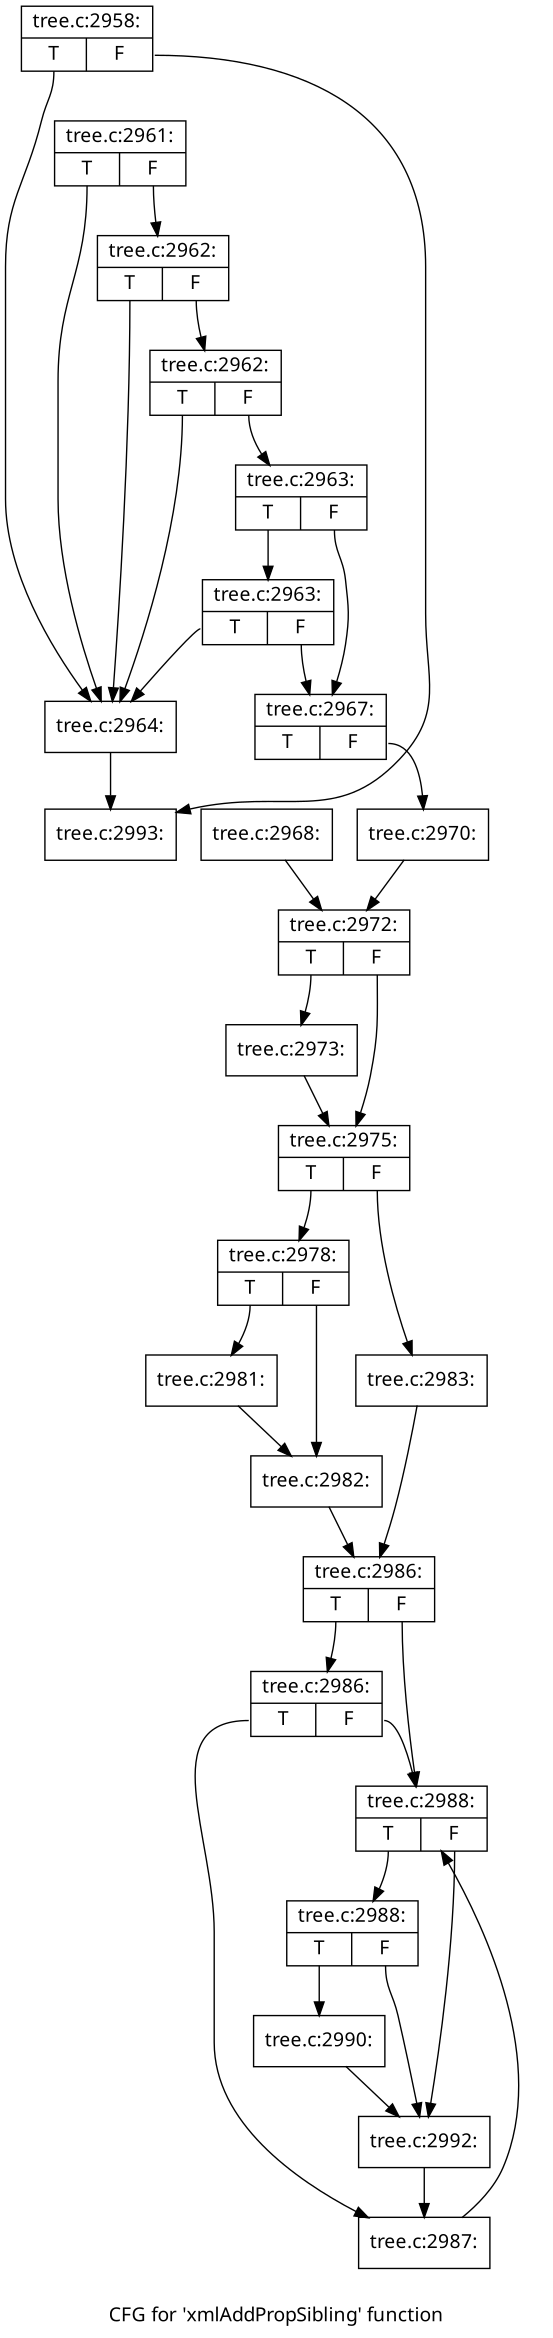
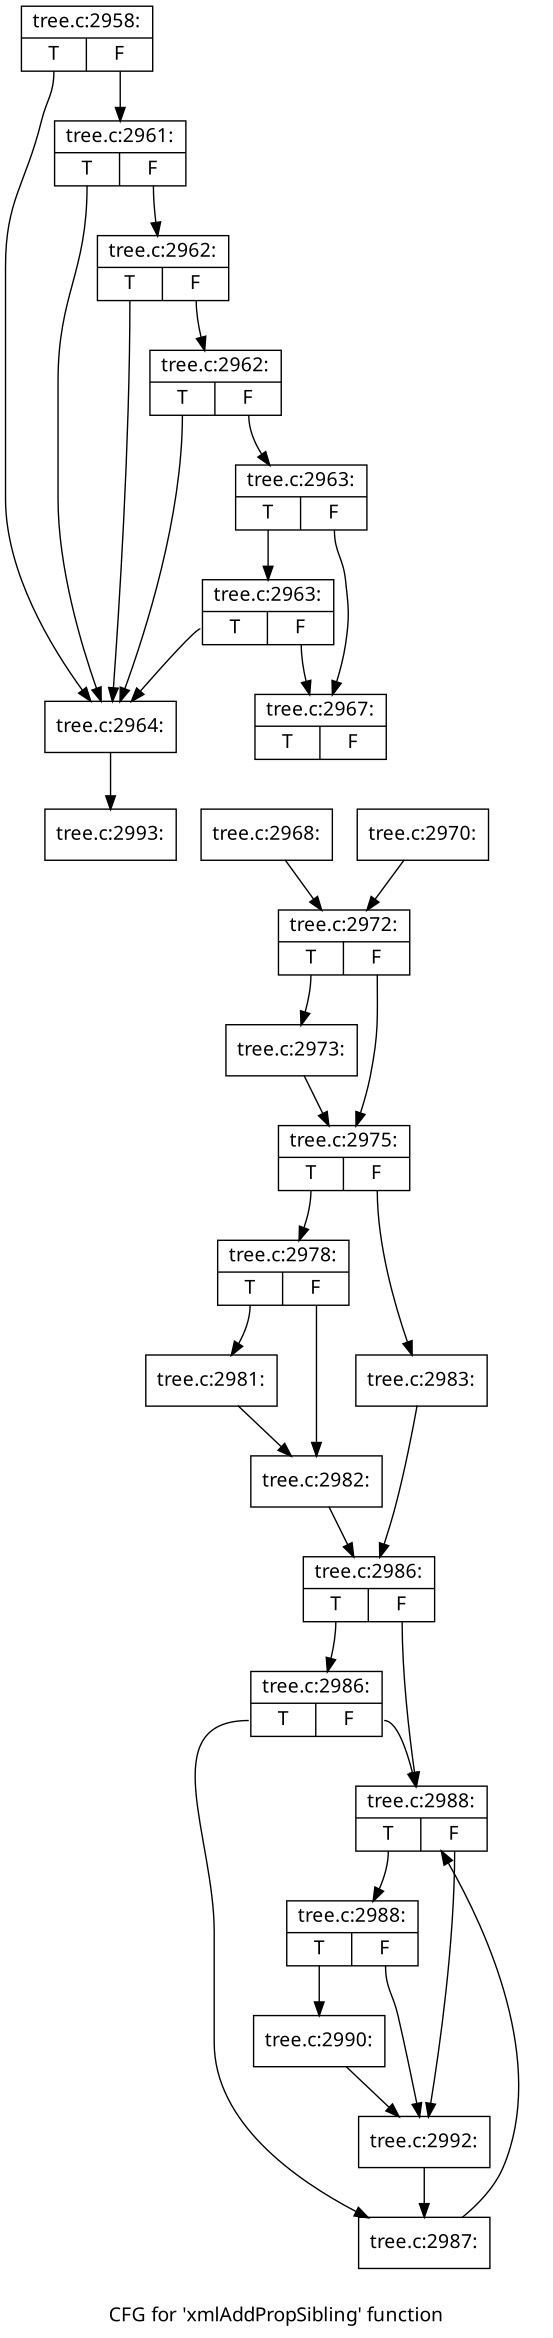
edge "tree.c:2958:" -> "tree.c:2993:": now "tree.c:2958:" -> "tree.c:2961:"
edge "tree.c:2967:" -> "tree.c:2970:": removed
